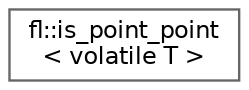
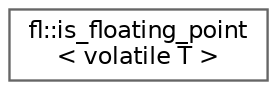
node "fl::is_point_point < volatile T >": label "fl::is_point_point < volatile T >" -> "fl::is_floating_point < volatile T >"
